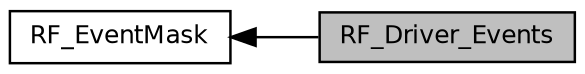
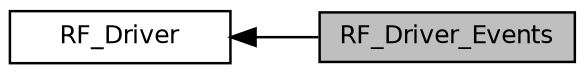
node "RF_EventMask": label "RF_EventMask" -> "RF_Driver"
